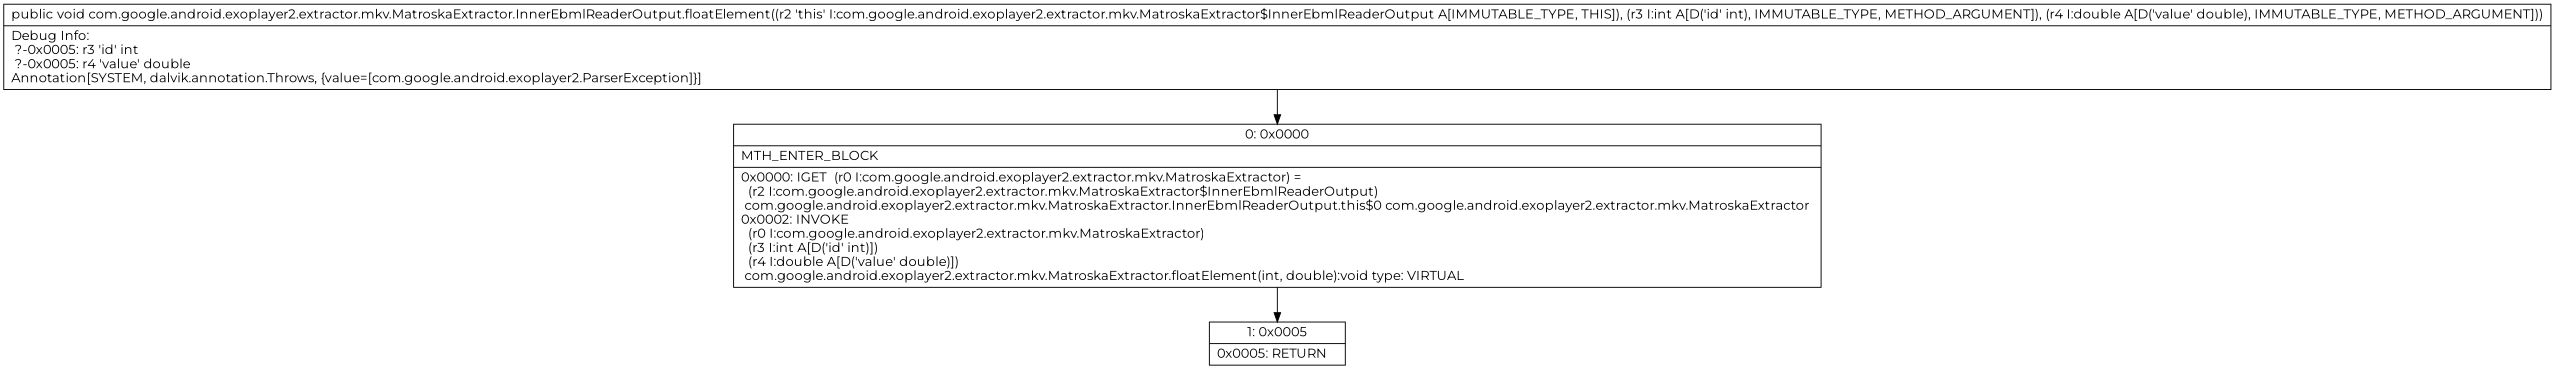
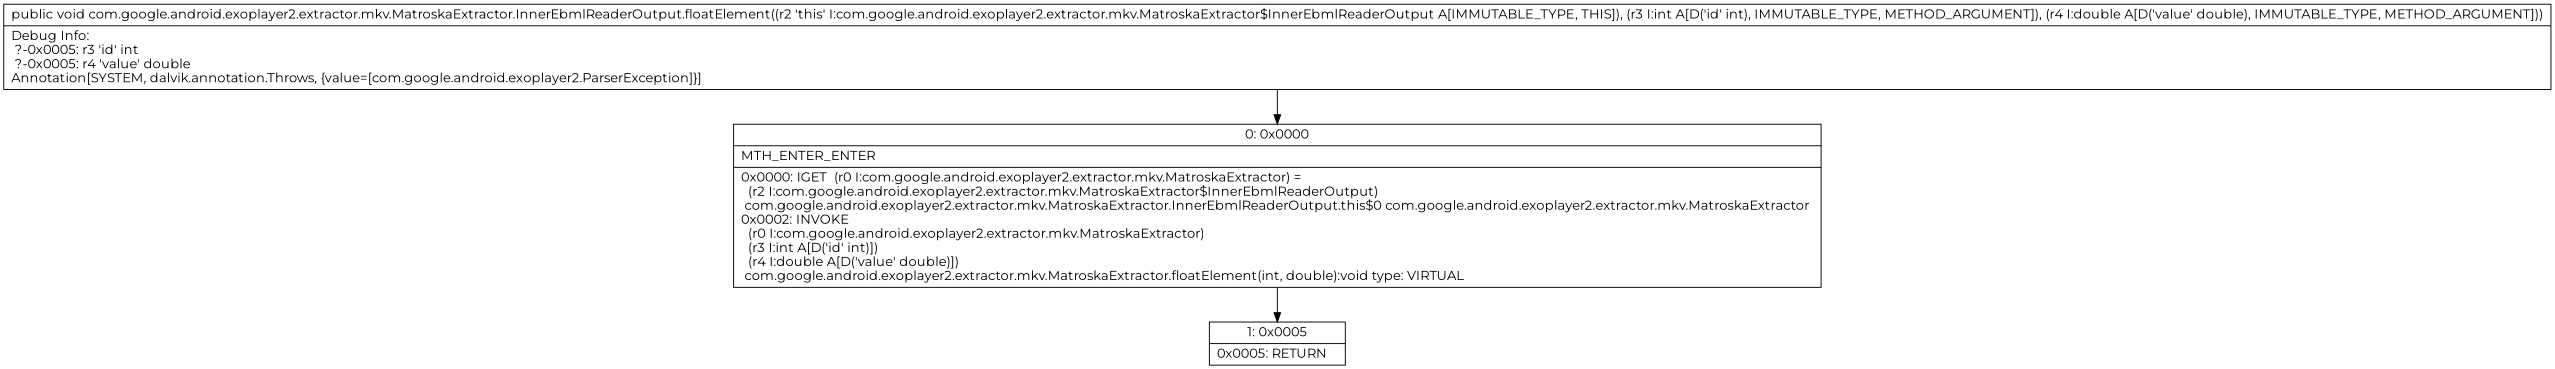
node "0: 0x0000": text "MTH_ENTER_BLOCK" -> "MTH_ENTER_ENTER"
